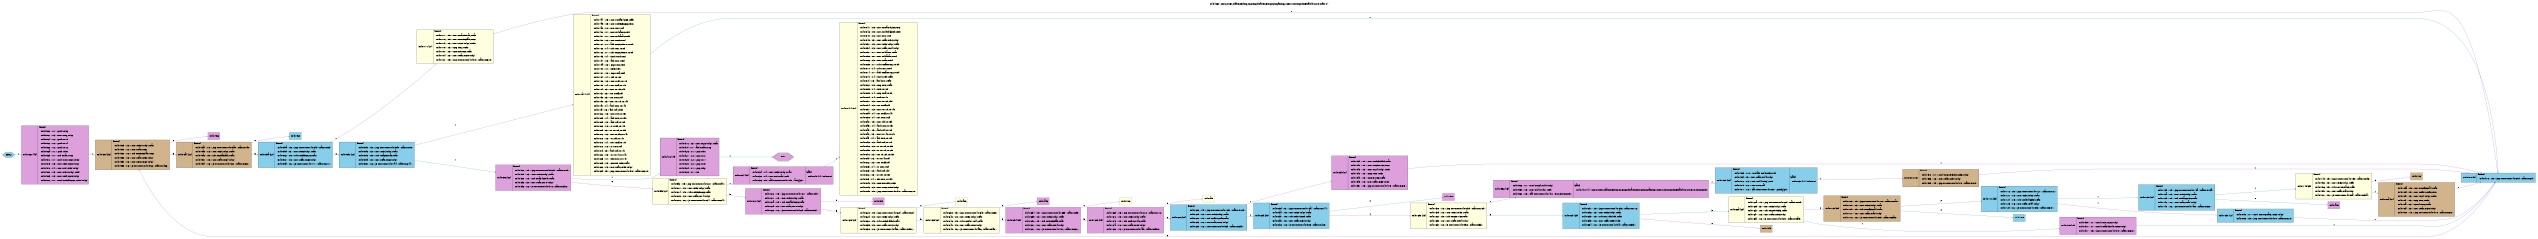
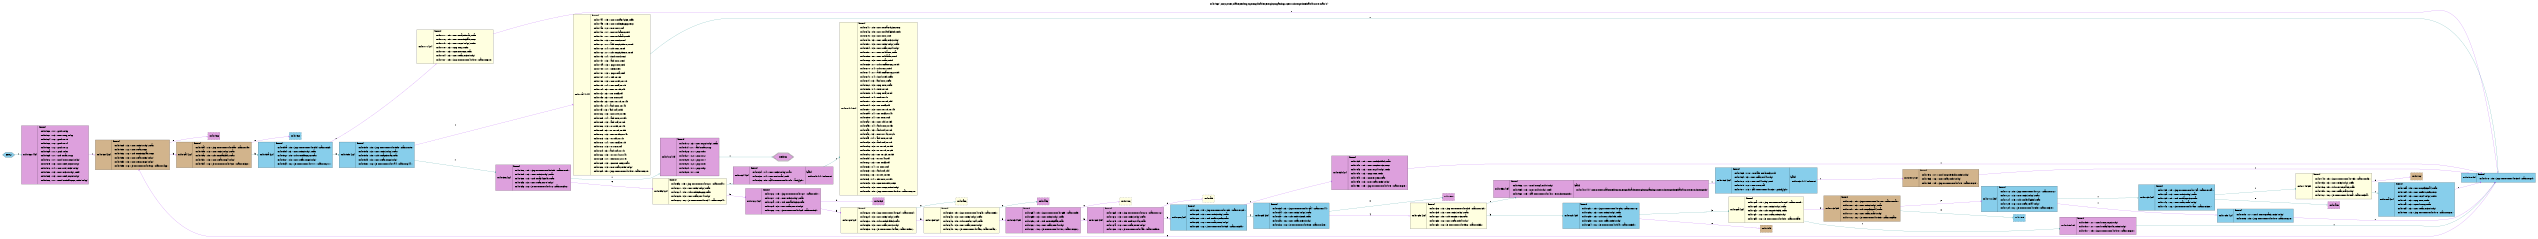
node "Exit": label "Exit" -> "Desktop"
node "0x4078ea [27]": fillcolor tan -> skyblue
